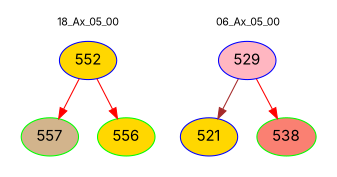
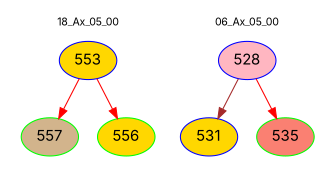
node "552": label "552" -> "553"
node "529": label "529" -> "528"
node "521": label "521" -> "531"
node "538": label "538" -> "535"
